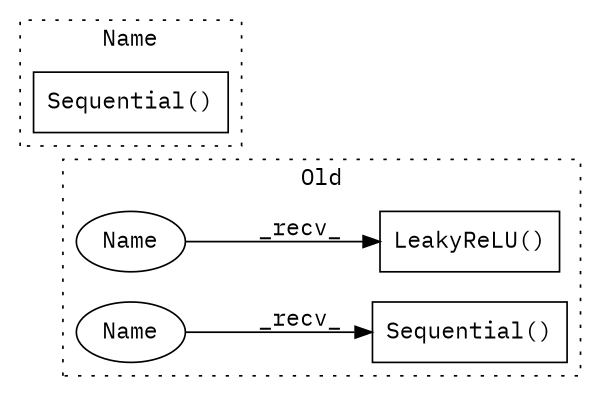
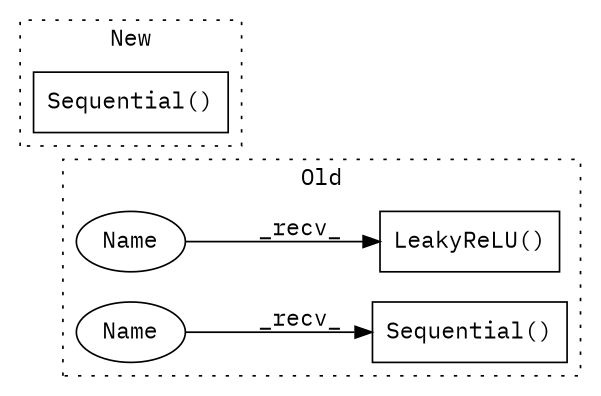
cluster "Name": label "Name" -> "New"
